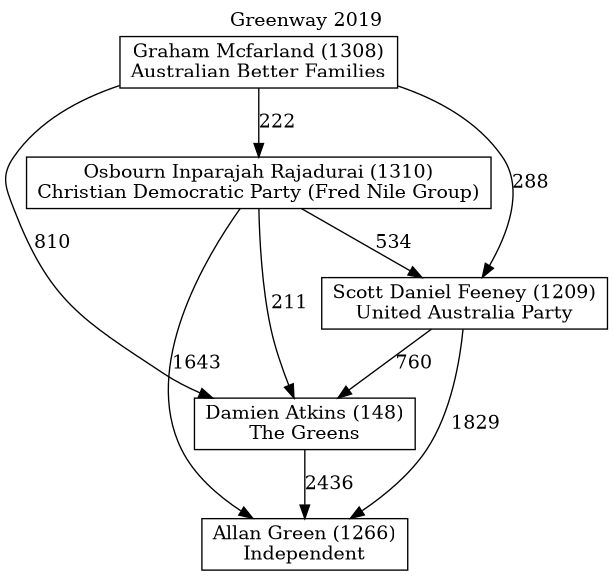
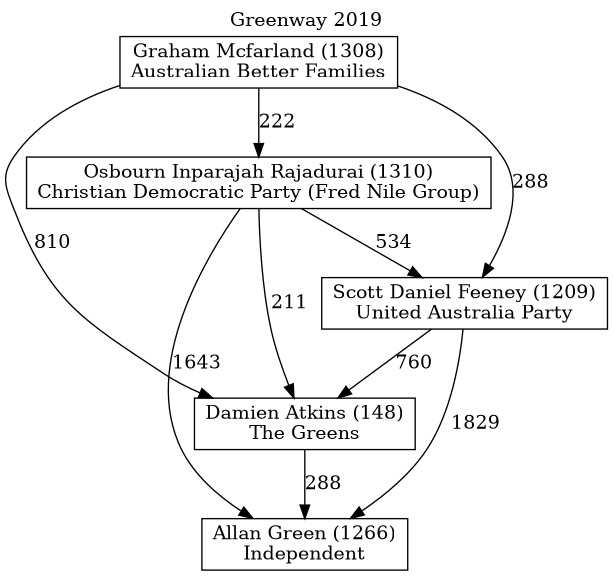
edge "Damien Atkins (148) The Greens" -> "Allan Green (1266) Independent": label "2436" -> "288"
